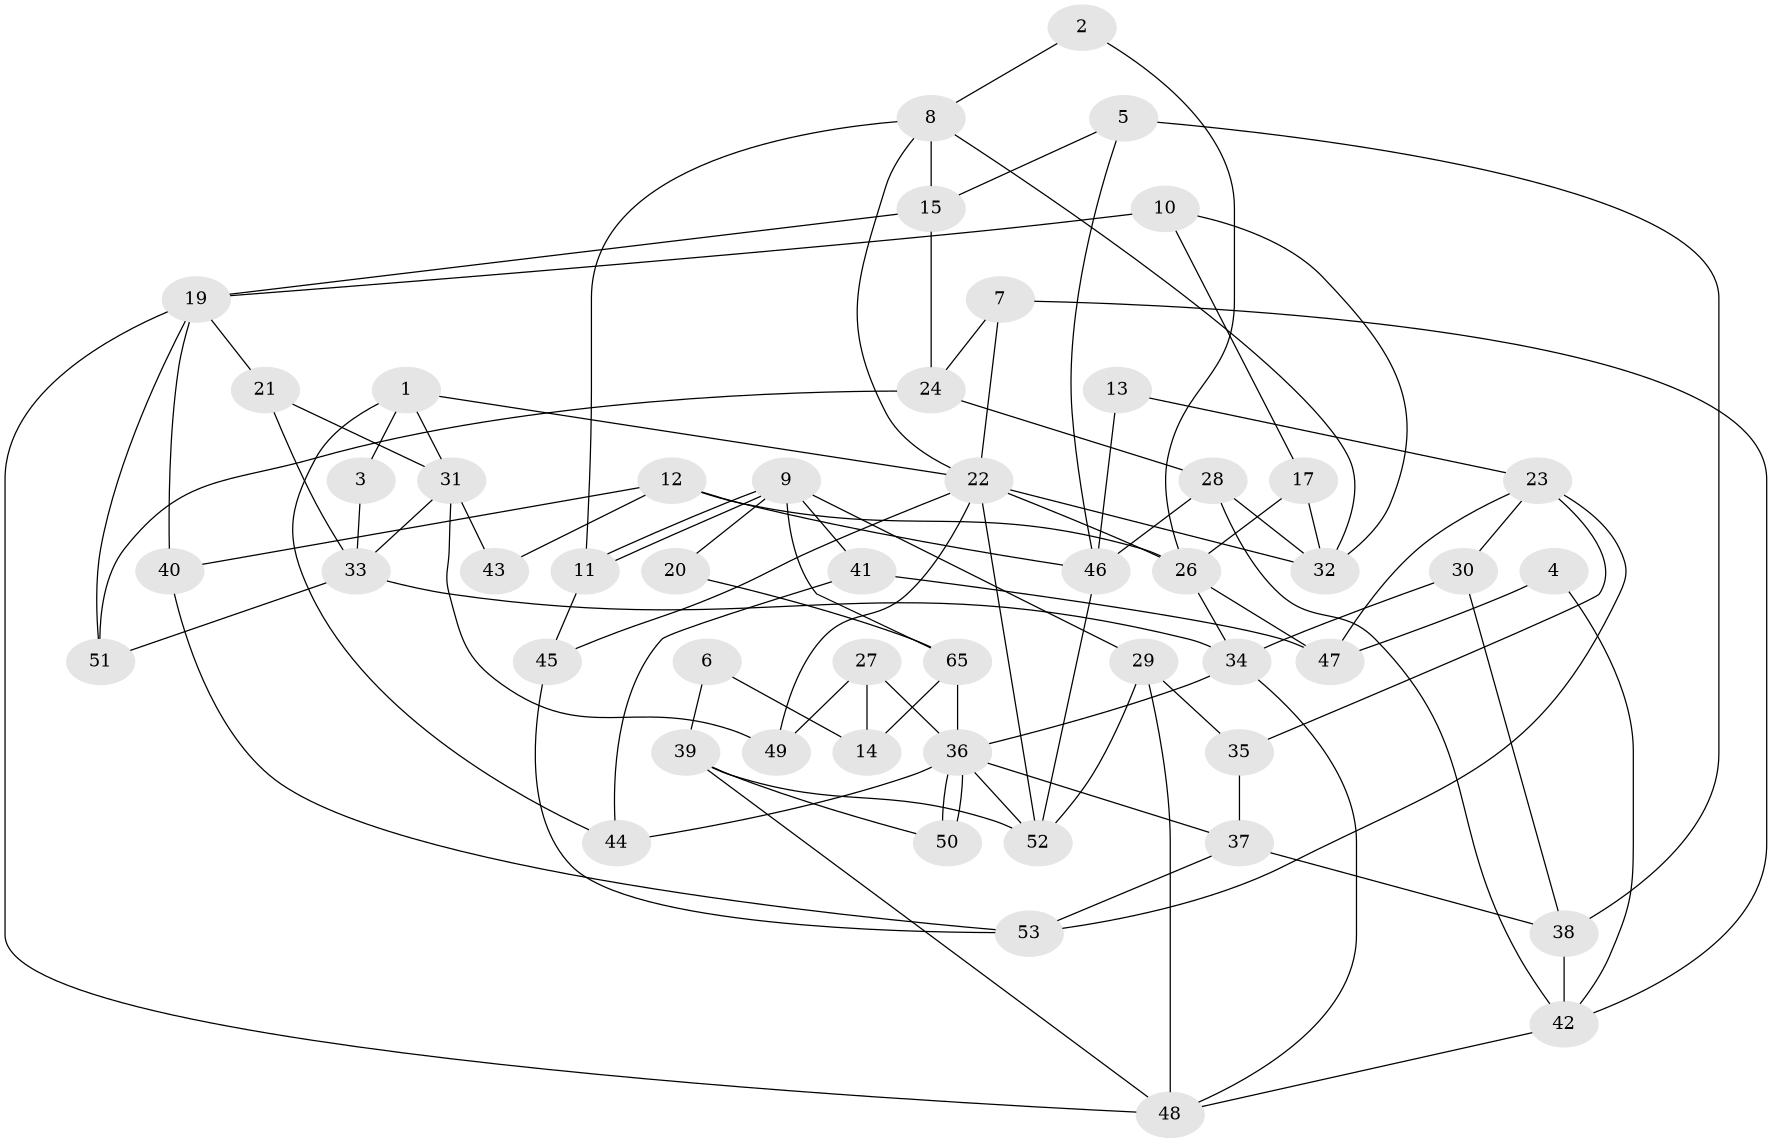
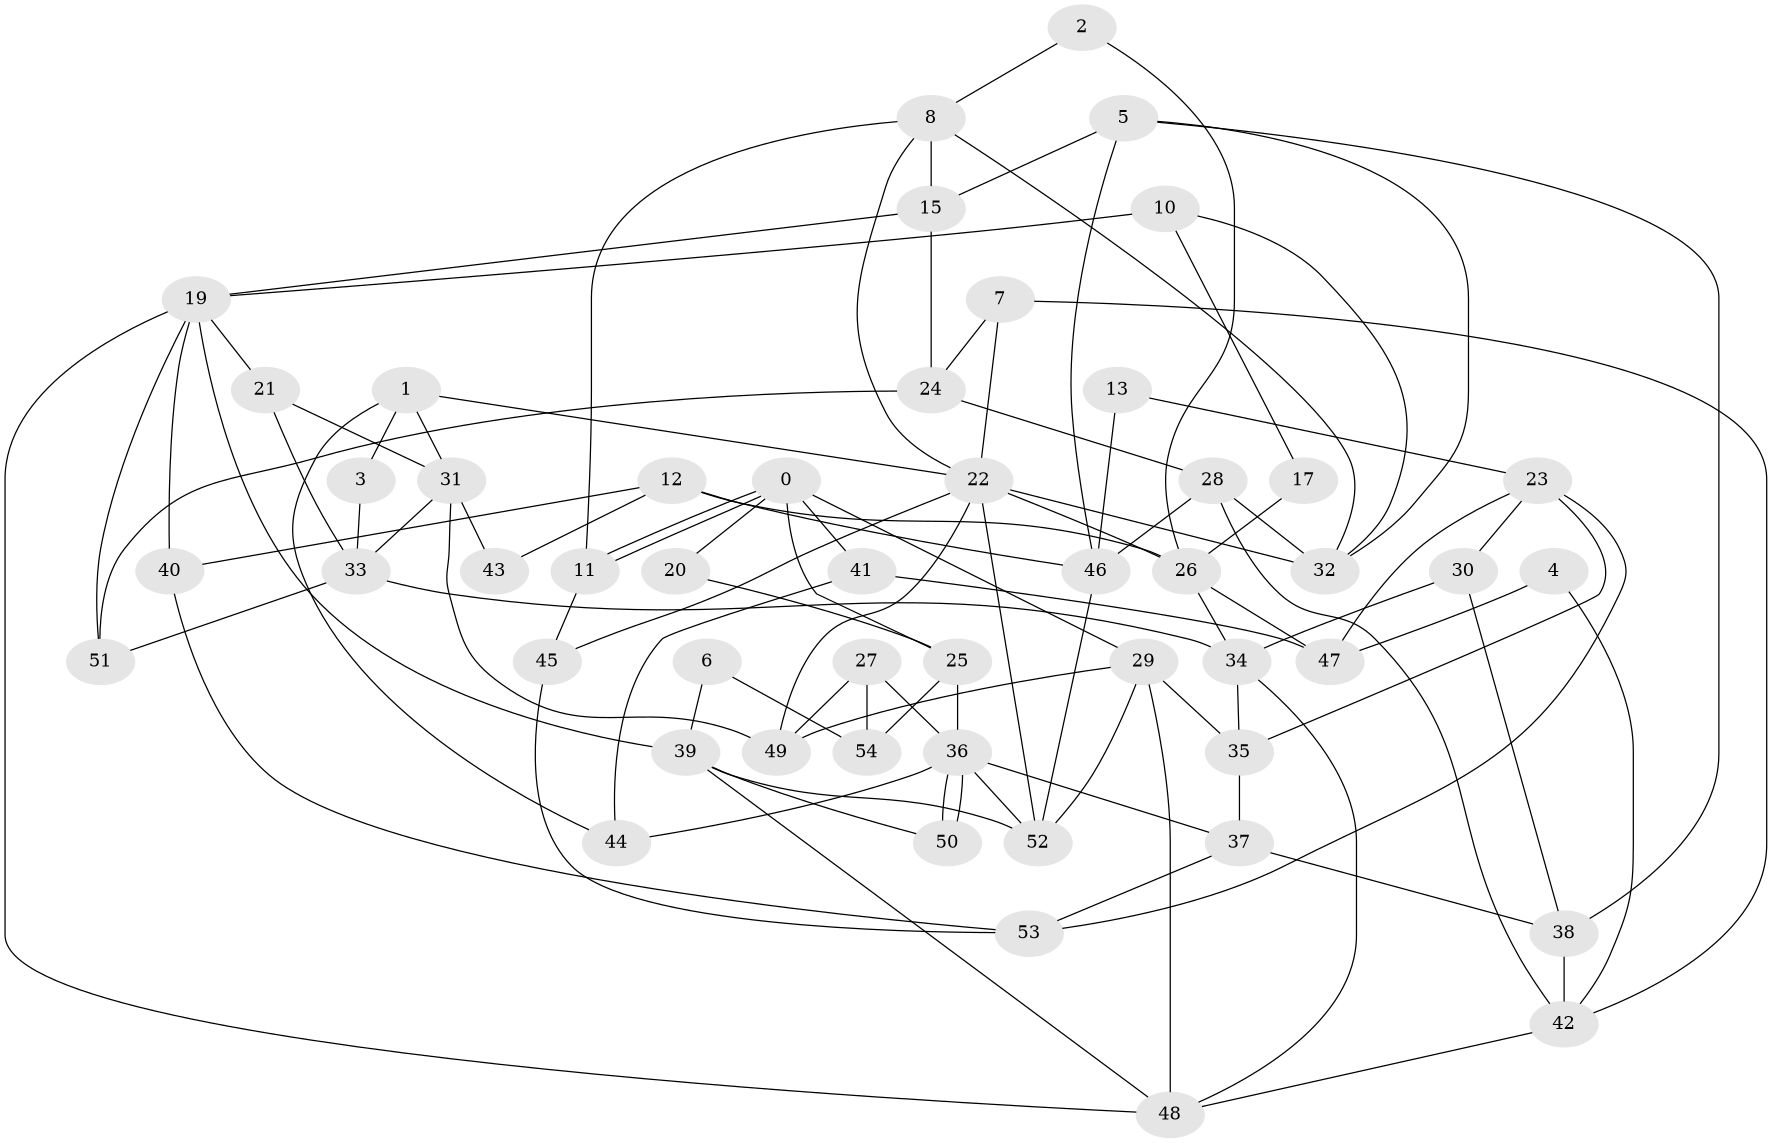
node "9": label "9" -> "0"
edge "17" -- "32": now "5" -- "32"
edge "19" -- "39": added
node "65": label "65" -> "25"
edge "29" -- "49": added
edge "34" -- "36": now "34" -- "35"
node "14": label "14" -> "54"
